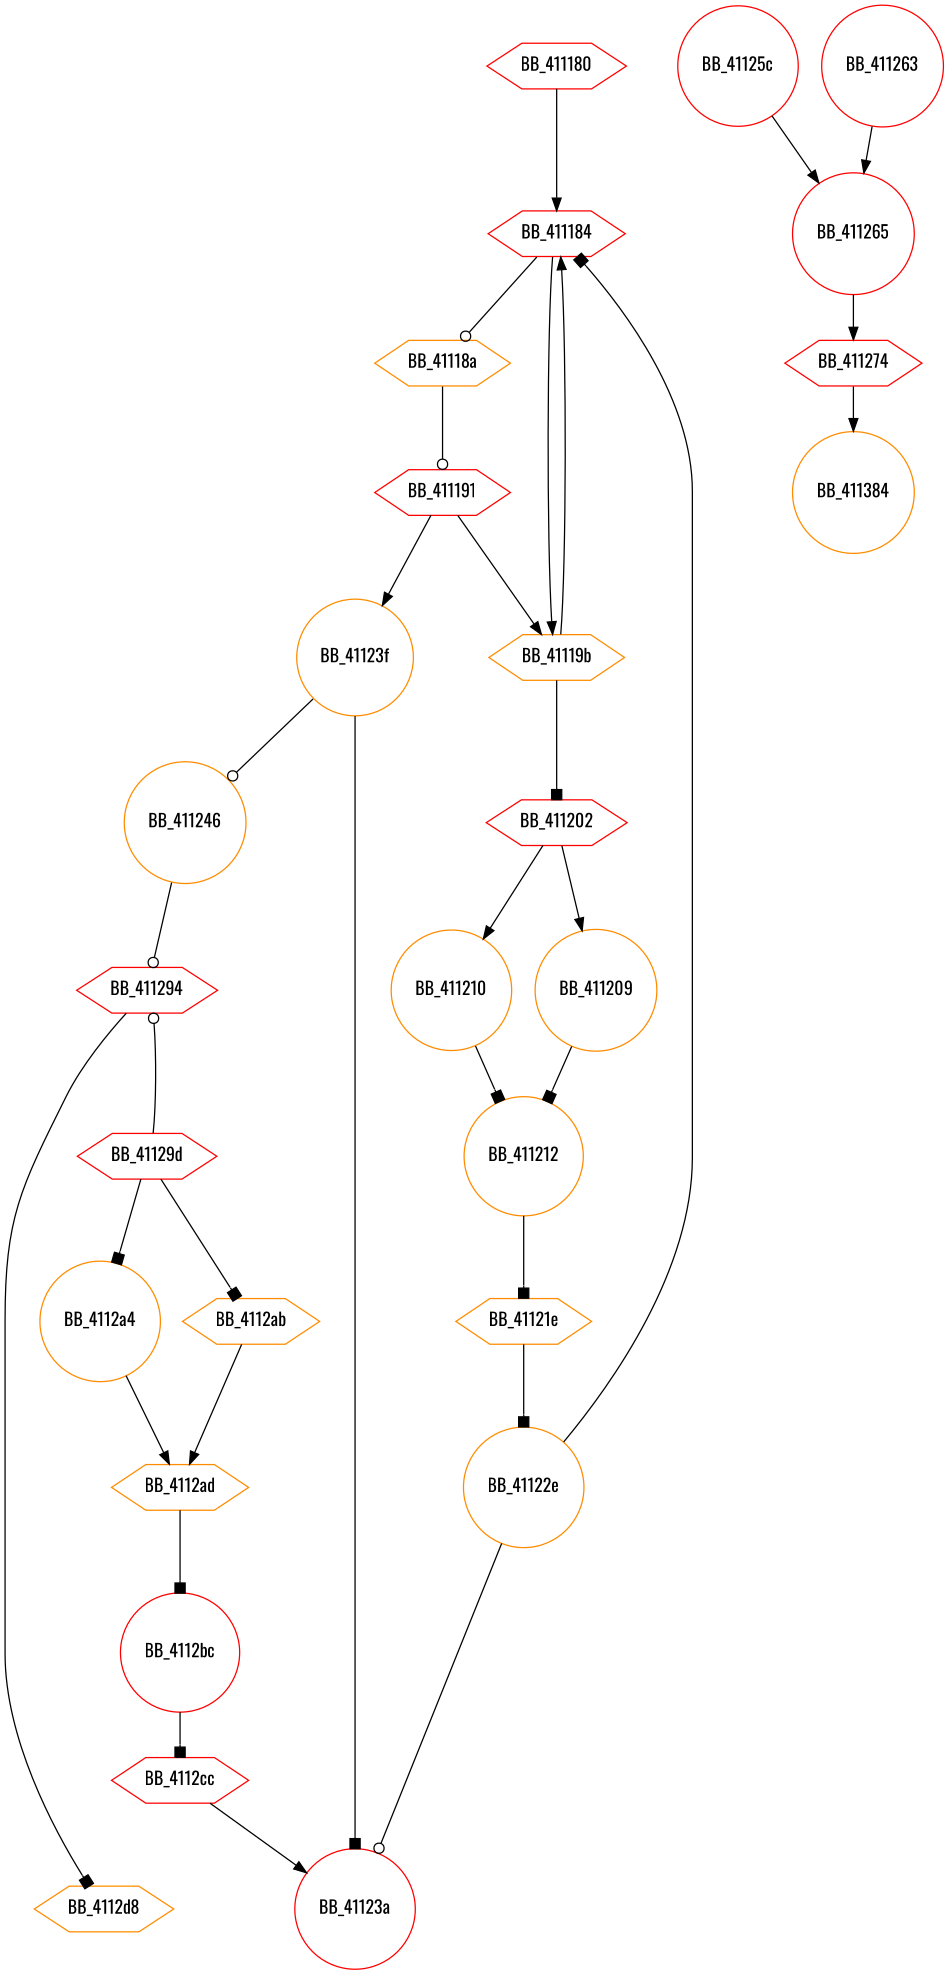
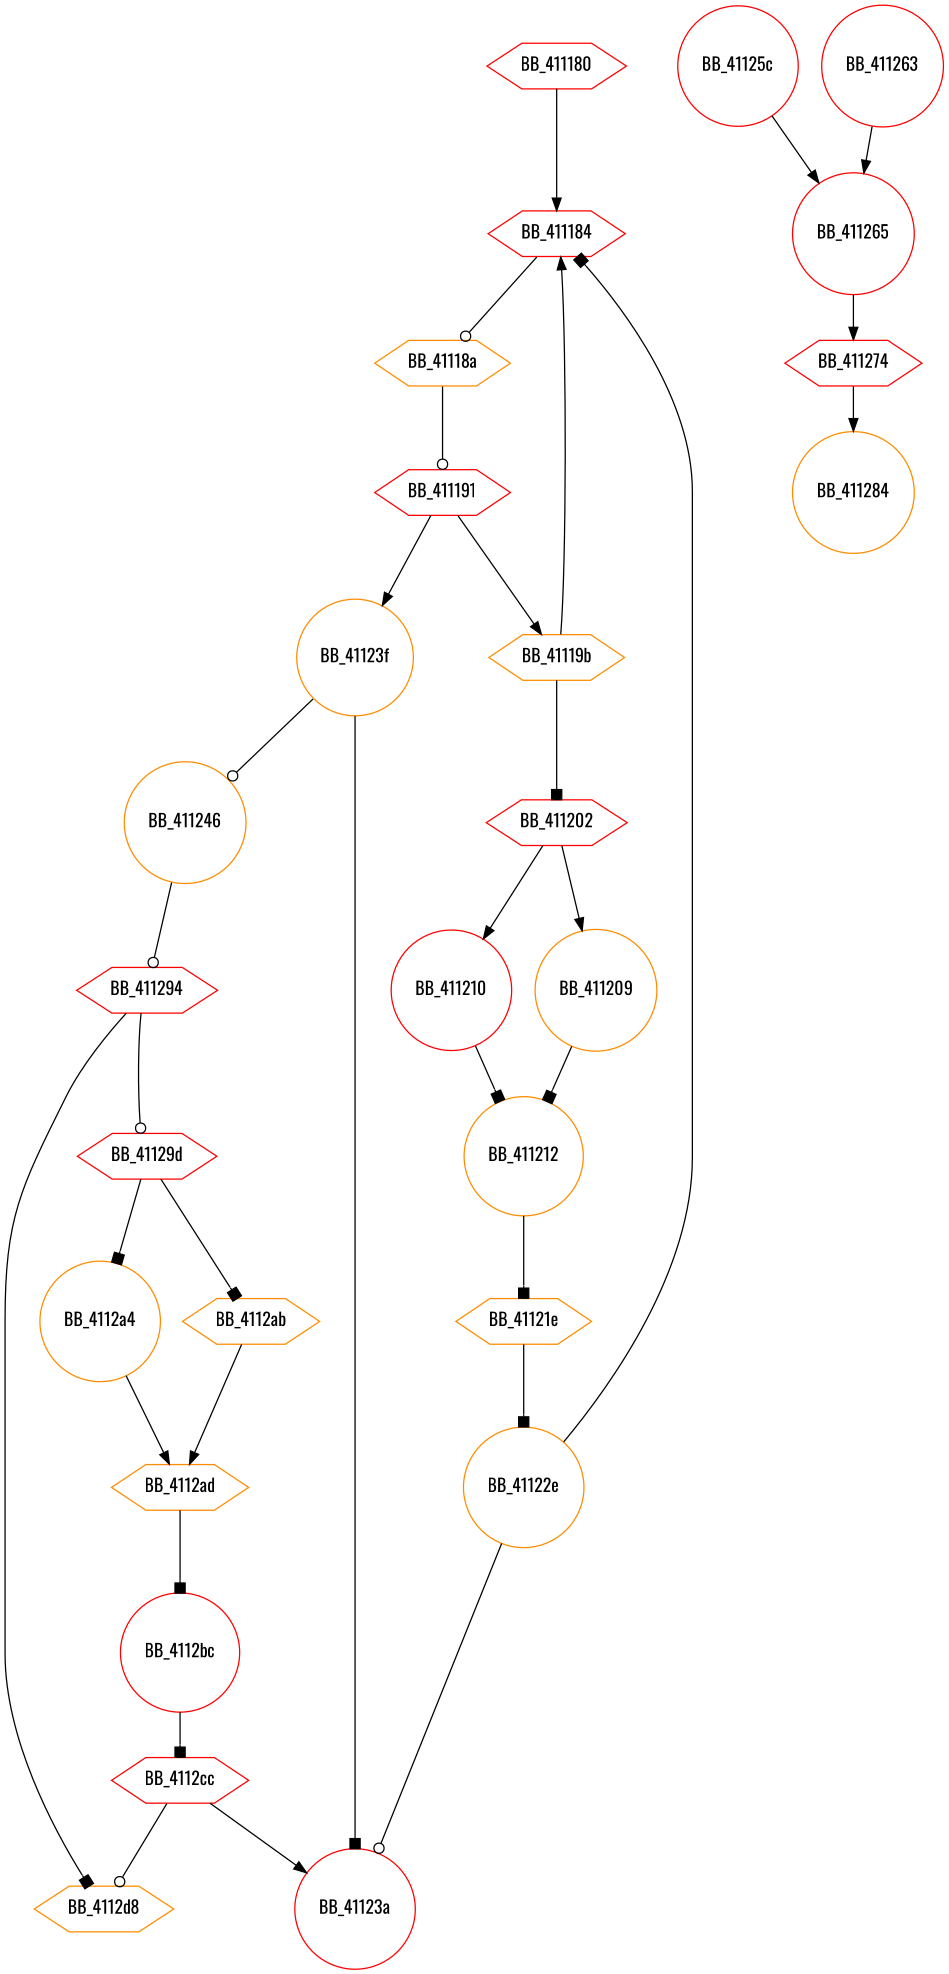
edge "BB_411184" -> "BB_41119b": removed
node "BB_411384": label "BB_411384" -> "BB_411284"
node "BB_411210": color darkorange -> red
edge "BB_41129d" -> "BB_411294": reversed
edge "BB_4112cc" -> "BB_4112d8": added
